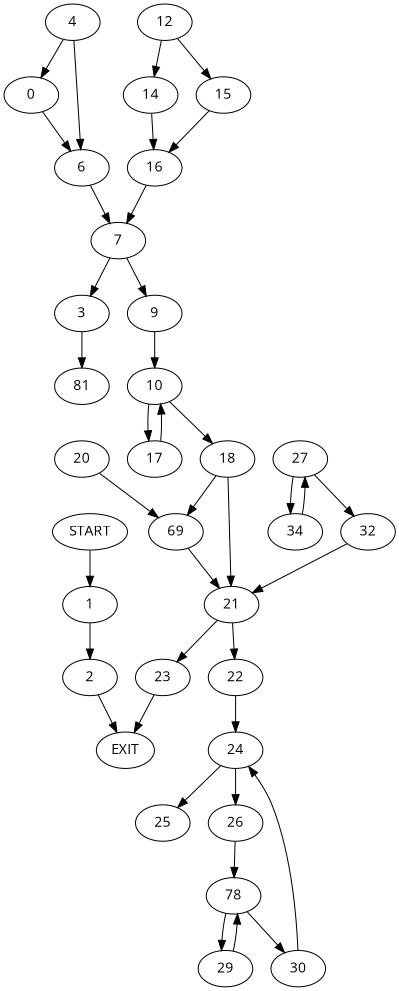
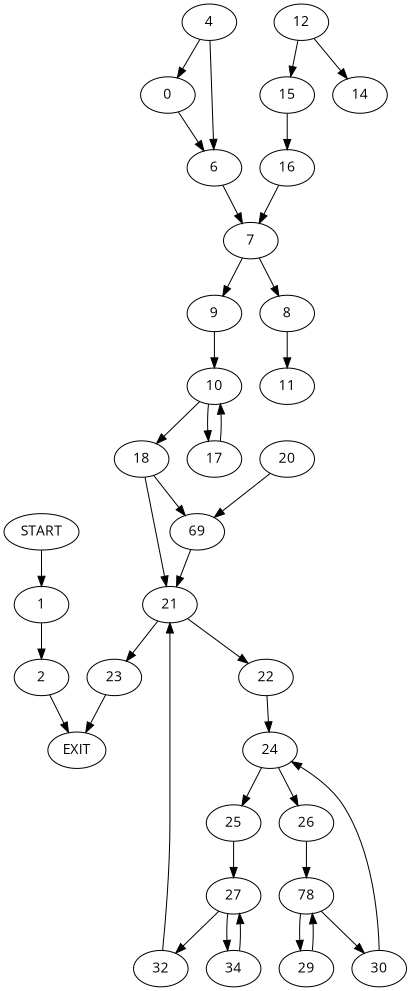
edge "14" -> "16": removed
node "3": label "3" -> "8"
node "81": label "81" -> "11"
edge "25" -> "27": added
